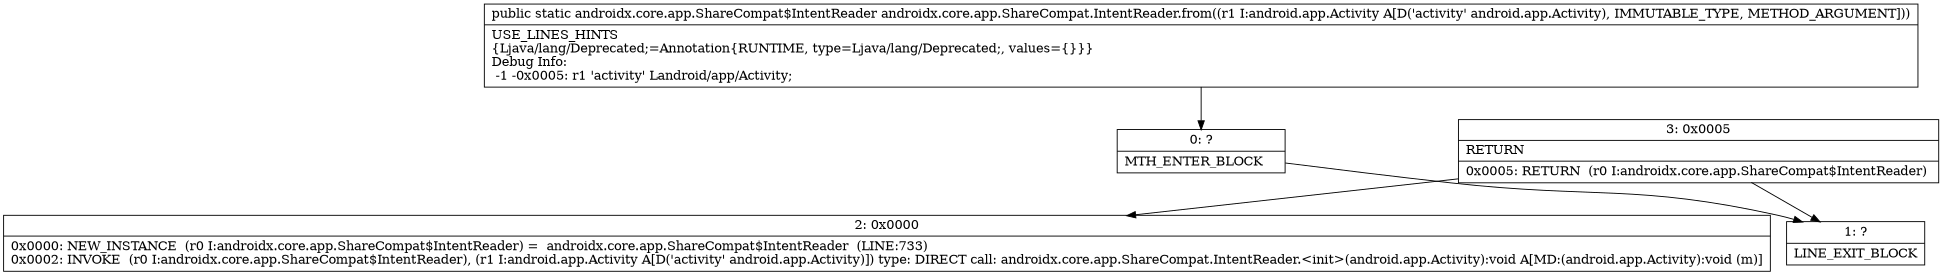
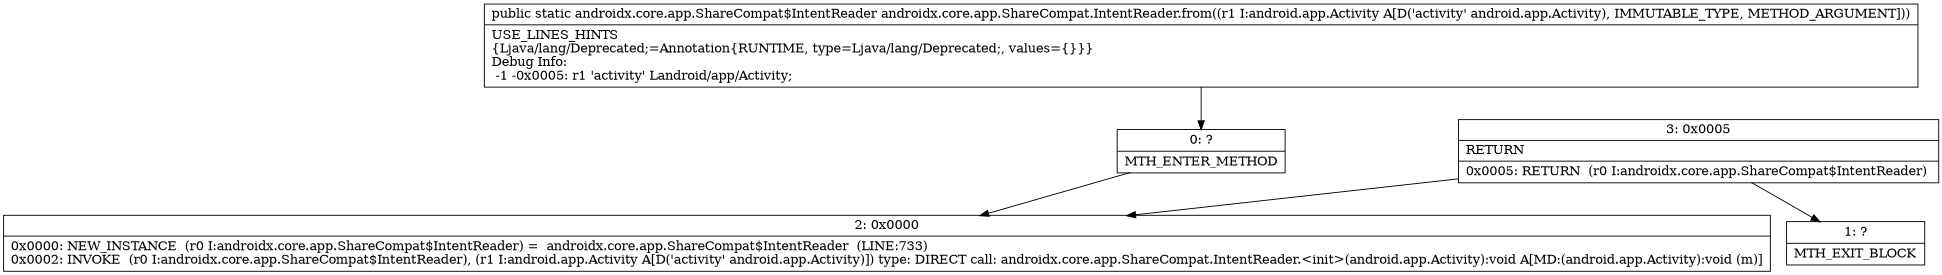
node "0: ?": text "MTH_ENTER_BLOCK" -> "MTH_ENTER_METHOD"
edge "0: ?" -> "1: ?": now "0: ?" -> "2: 0x0000"
node "1: ?": text "LINE_EXIT_BLOCK" -> "MTH_EXIT_BLOCK"
